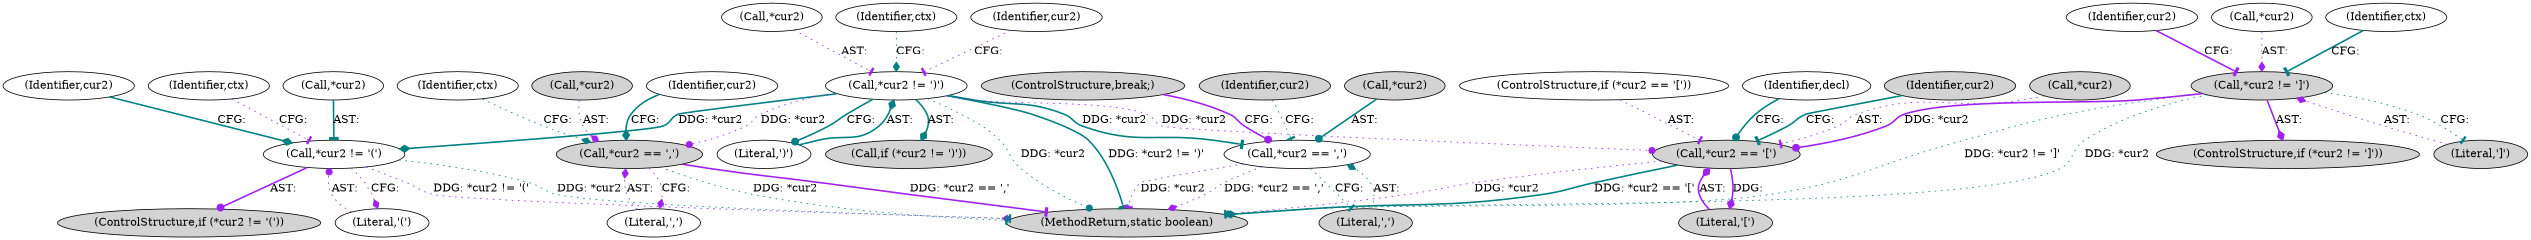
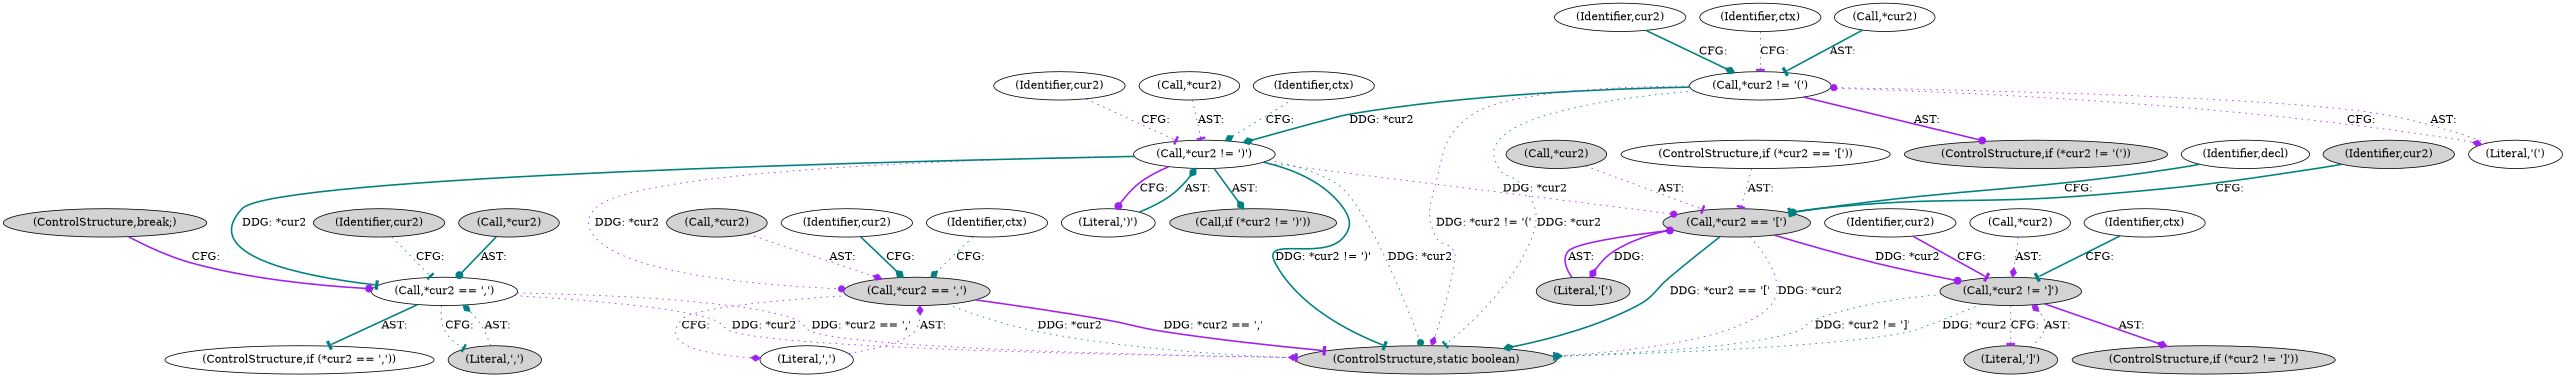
edge "(Call,*cur2 != ']')" -> "(Call,*cur2 == '[')": reversed
edge "(Call,*cur2 != ']')" -> "(Literal,']')": color teal -> purple
edge "(Call,*cur2 != ')')" -> "(Literal,')')": color teal -> purple
edge "(Call,*cur2 != ')')" -> "(Call,*cur2 != '(')": reversed
edge "(Literal,'[')" -> "(Call,*cur2 == '[')": arrowhead diamond -> dot
node "(MethodReturn,static boolean)": label "(MethodReturn,static boolean)" -> "(ControlStructure,static boolean)"
node "(ControlStructure,if (*cur2 == ','))": added
